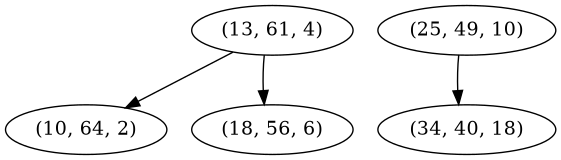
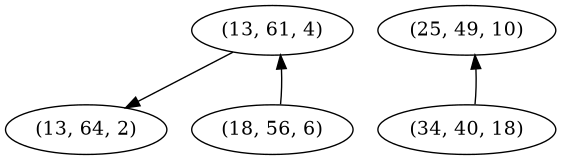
edge "(13, 61, 4)" -> "(18, 56, 6)": reversed
edge "(25, 49, 10)" -> "(34, 40, 18)": reversed
node "(10, 64, 2)": label "(10, 64, 2)" -> "(13, 64, 2)"
